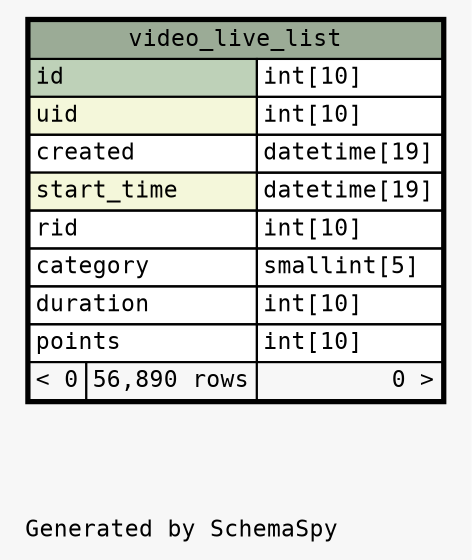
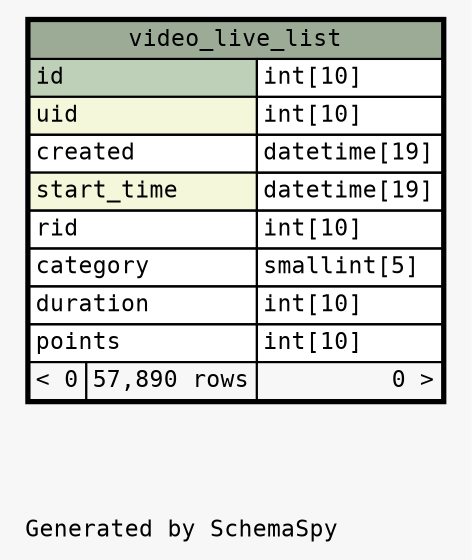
node "video_live_list": text "56,890 rows" -> "57,890 rows"
